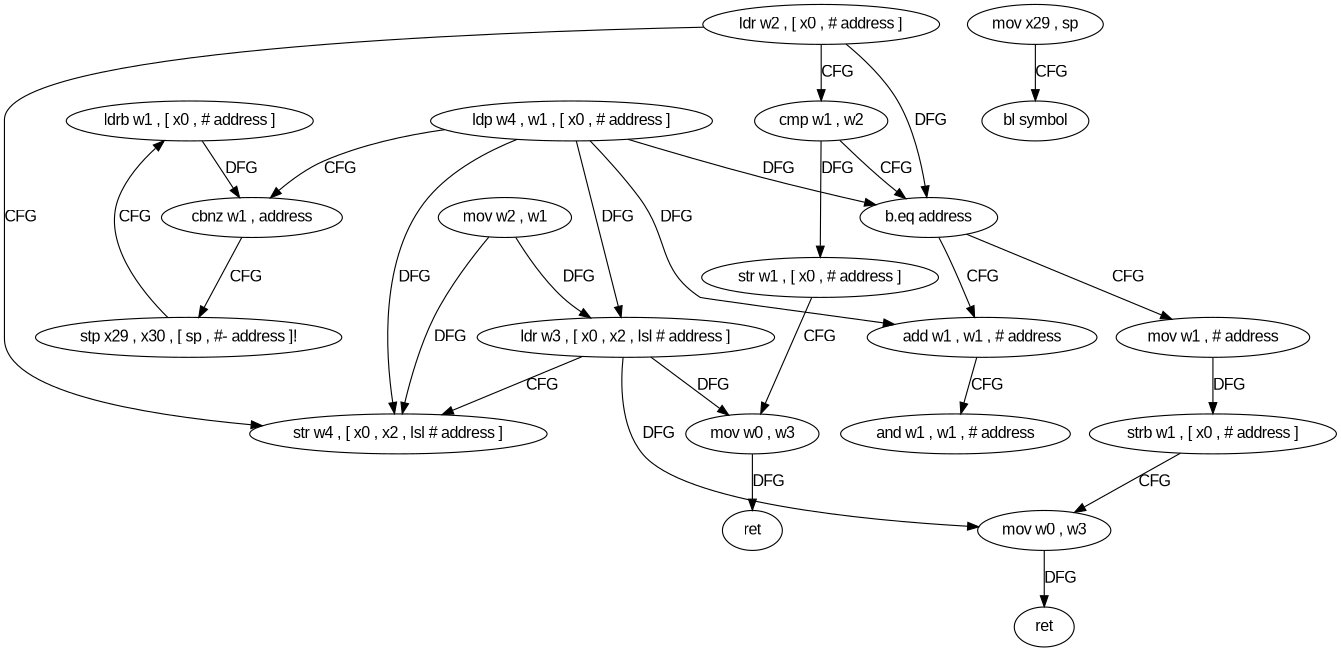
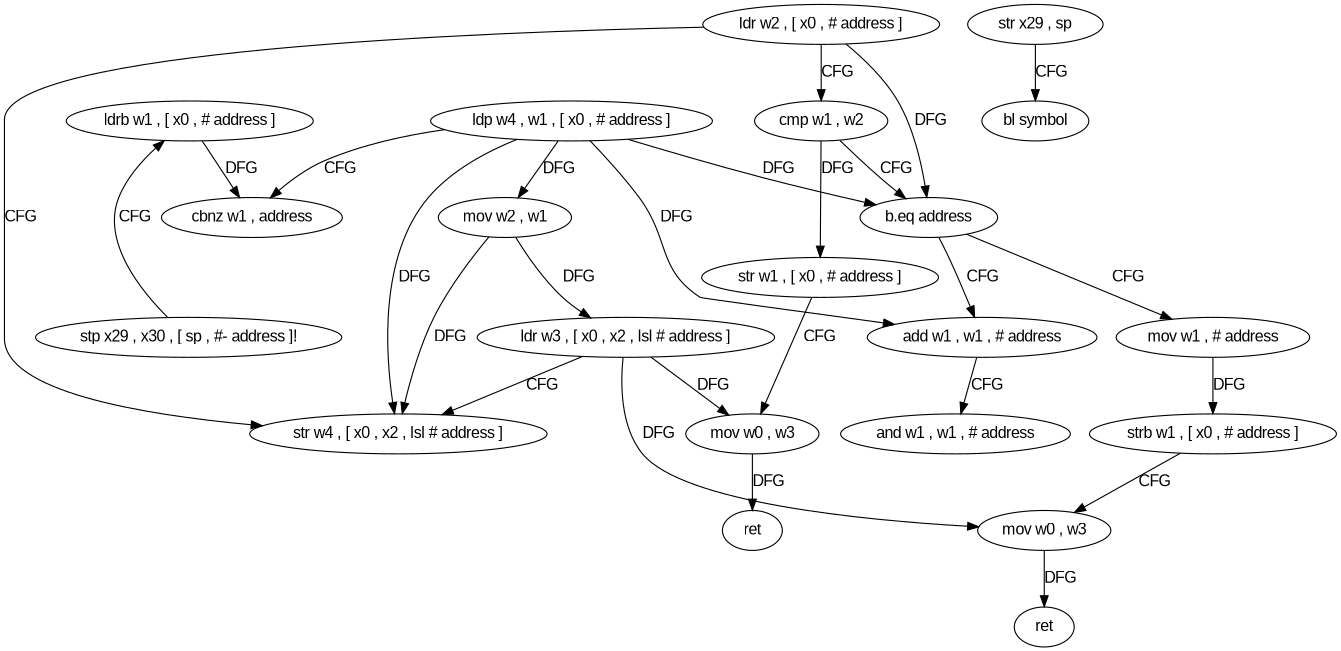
node "mov x29 , sp": label "mov x29 , sp" -> "str x29 , sp"
edge "ldp w4 , w1 , [ x0 , # address ]" -> "ldr w3 , [ x0 , x2 , lsl # address ]": now "ldp w4 , w1 , [ x0 , # address ]" -> "mov w2 , w1"
edge "cbnz w1 , address" -> "stp x29 , x30 , [ sp , #- address ]!": removed, label "CFG"
